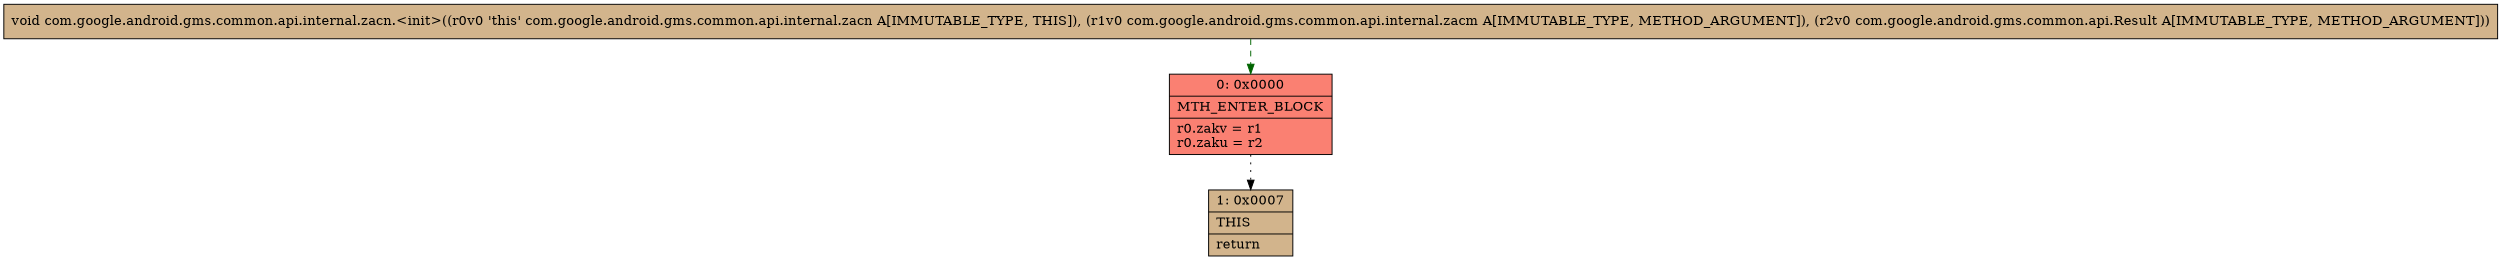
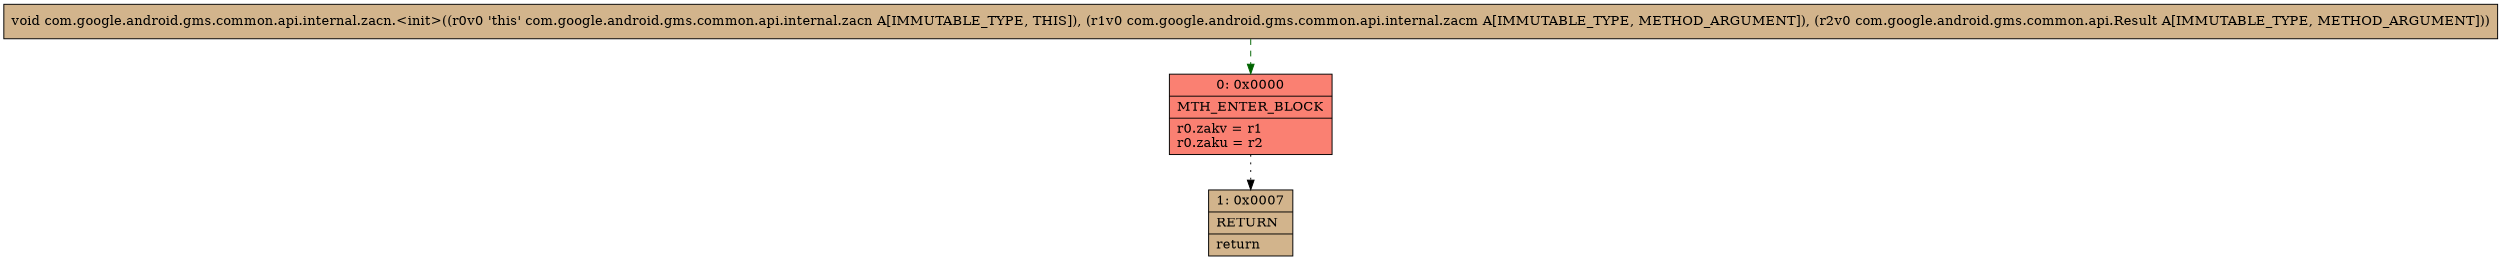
node "1: 0x0007": text "THIS" -> "RETURN"
